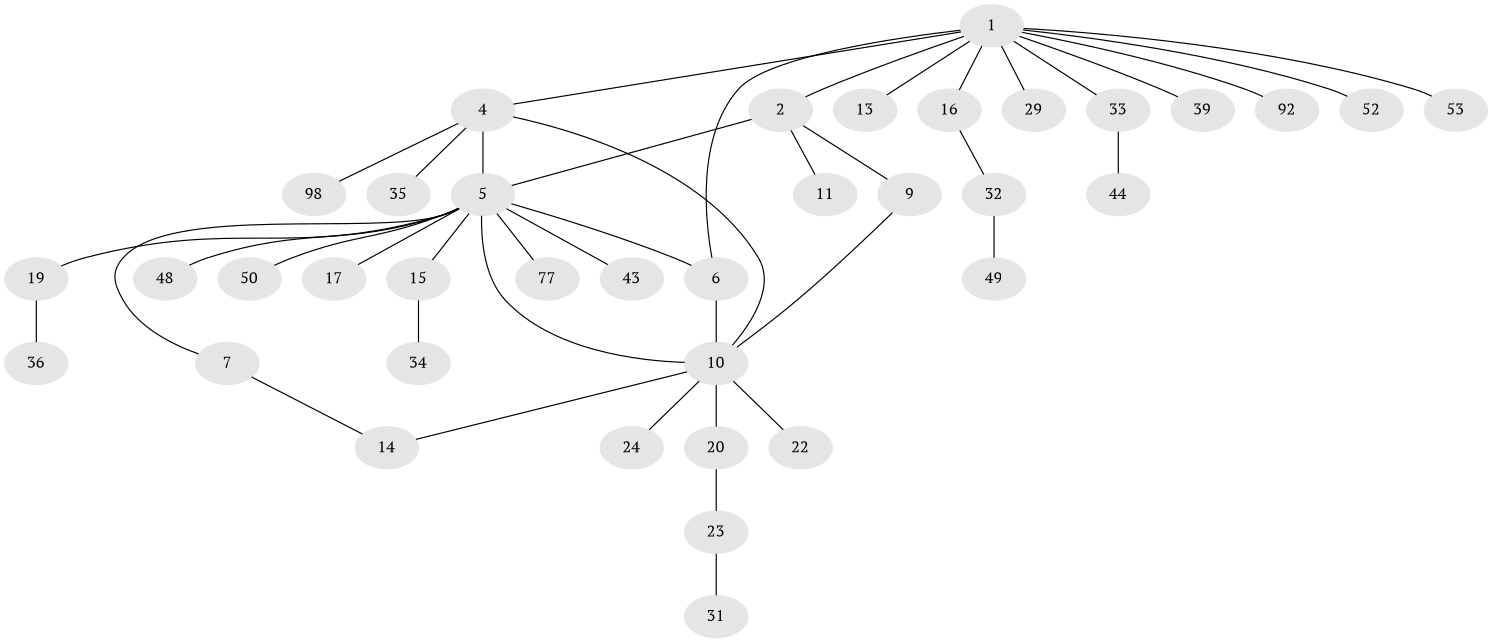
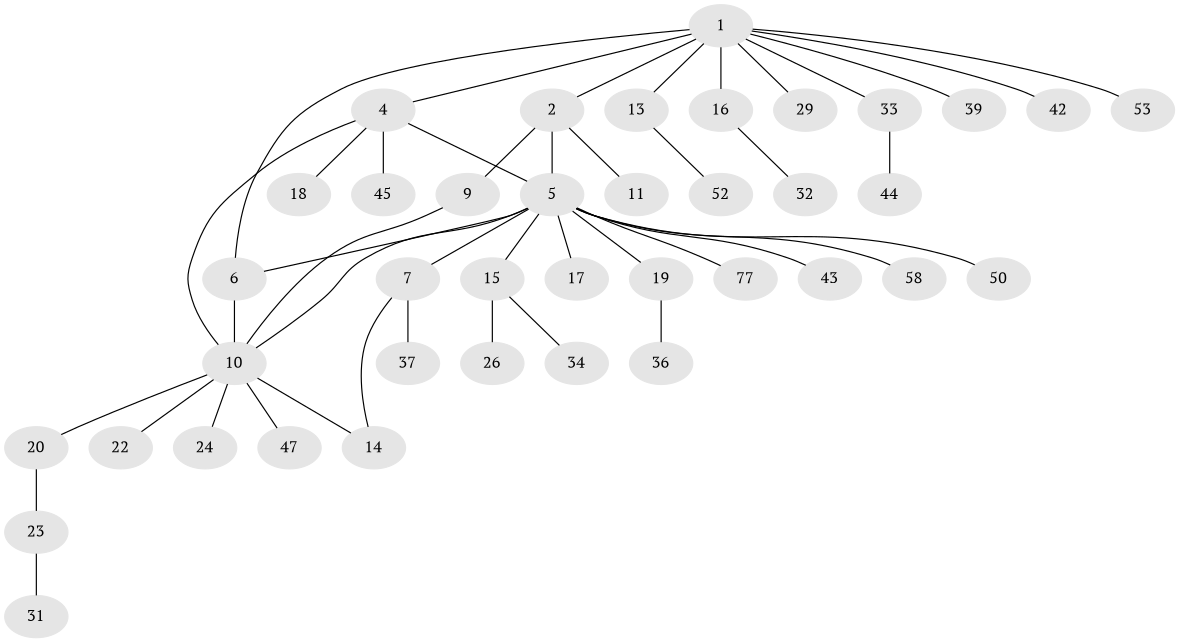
edge "1" -- "52": now "13" -- "52"
node "92": label "92" -> "42"
node "98": label "98" -> "18"
node "35": label "35" -> "45"
node "48": label "48" -> "58"
node "49": removed
node "37": added
node "26": added
node "47": added
